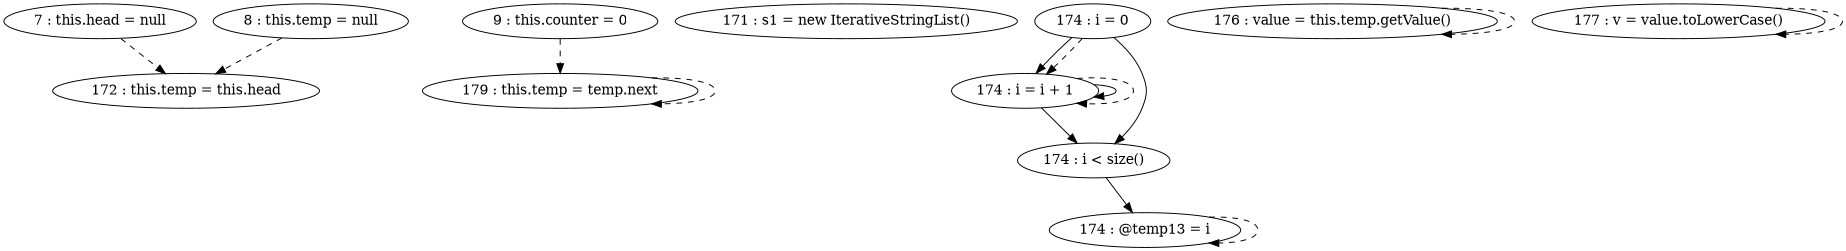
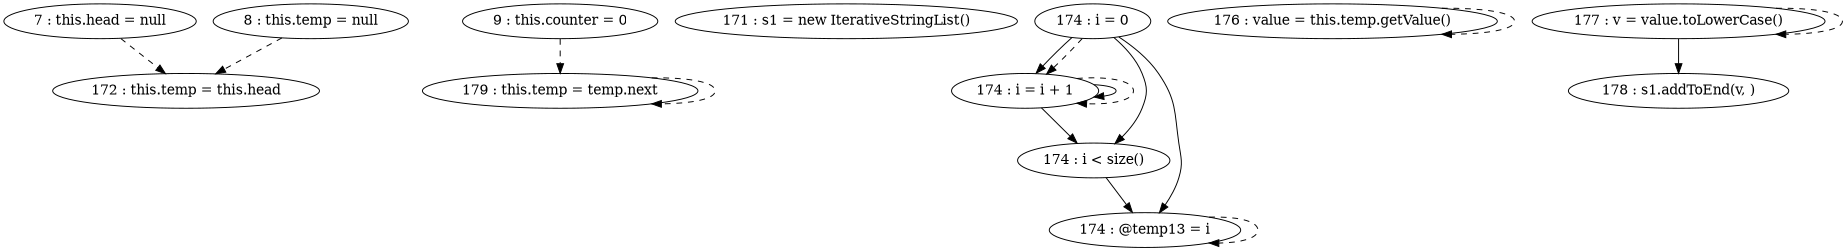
node "178 : s1.addToEnd(v, )": added
edge "174 : i = 0" -> "174 : @temp13 = i": added
